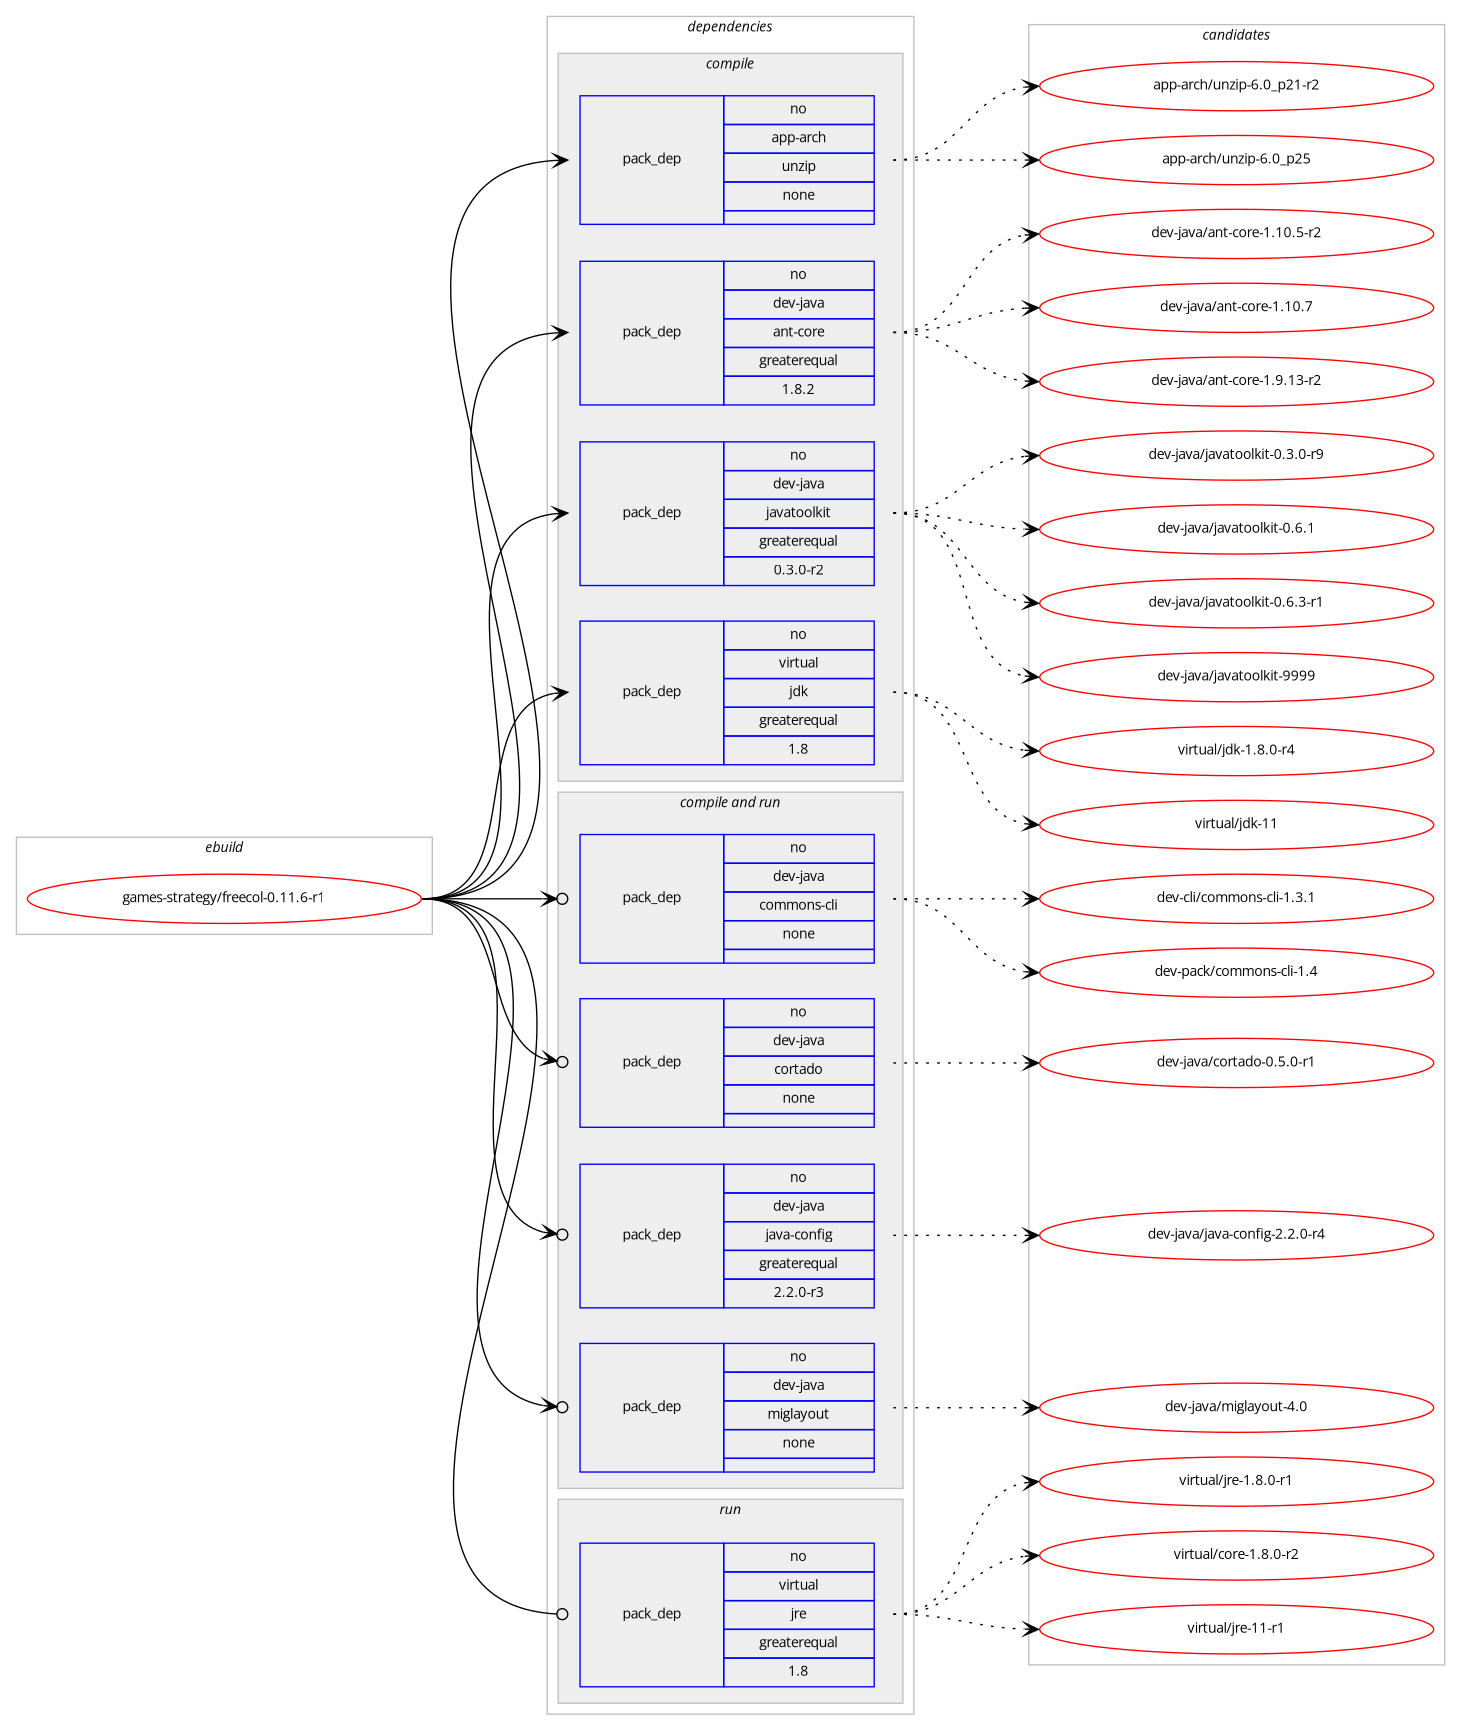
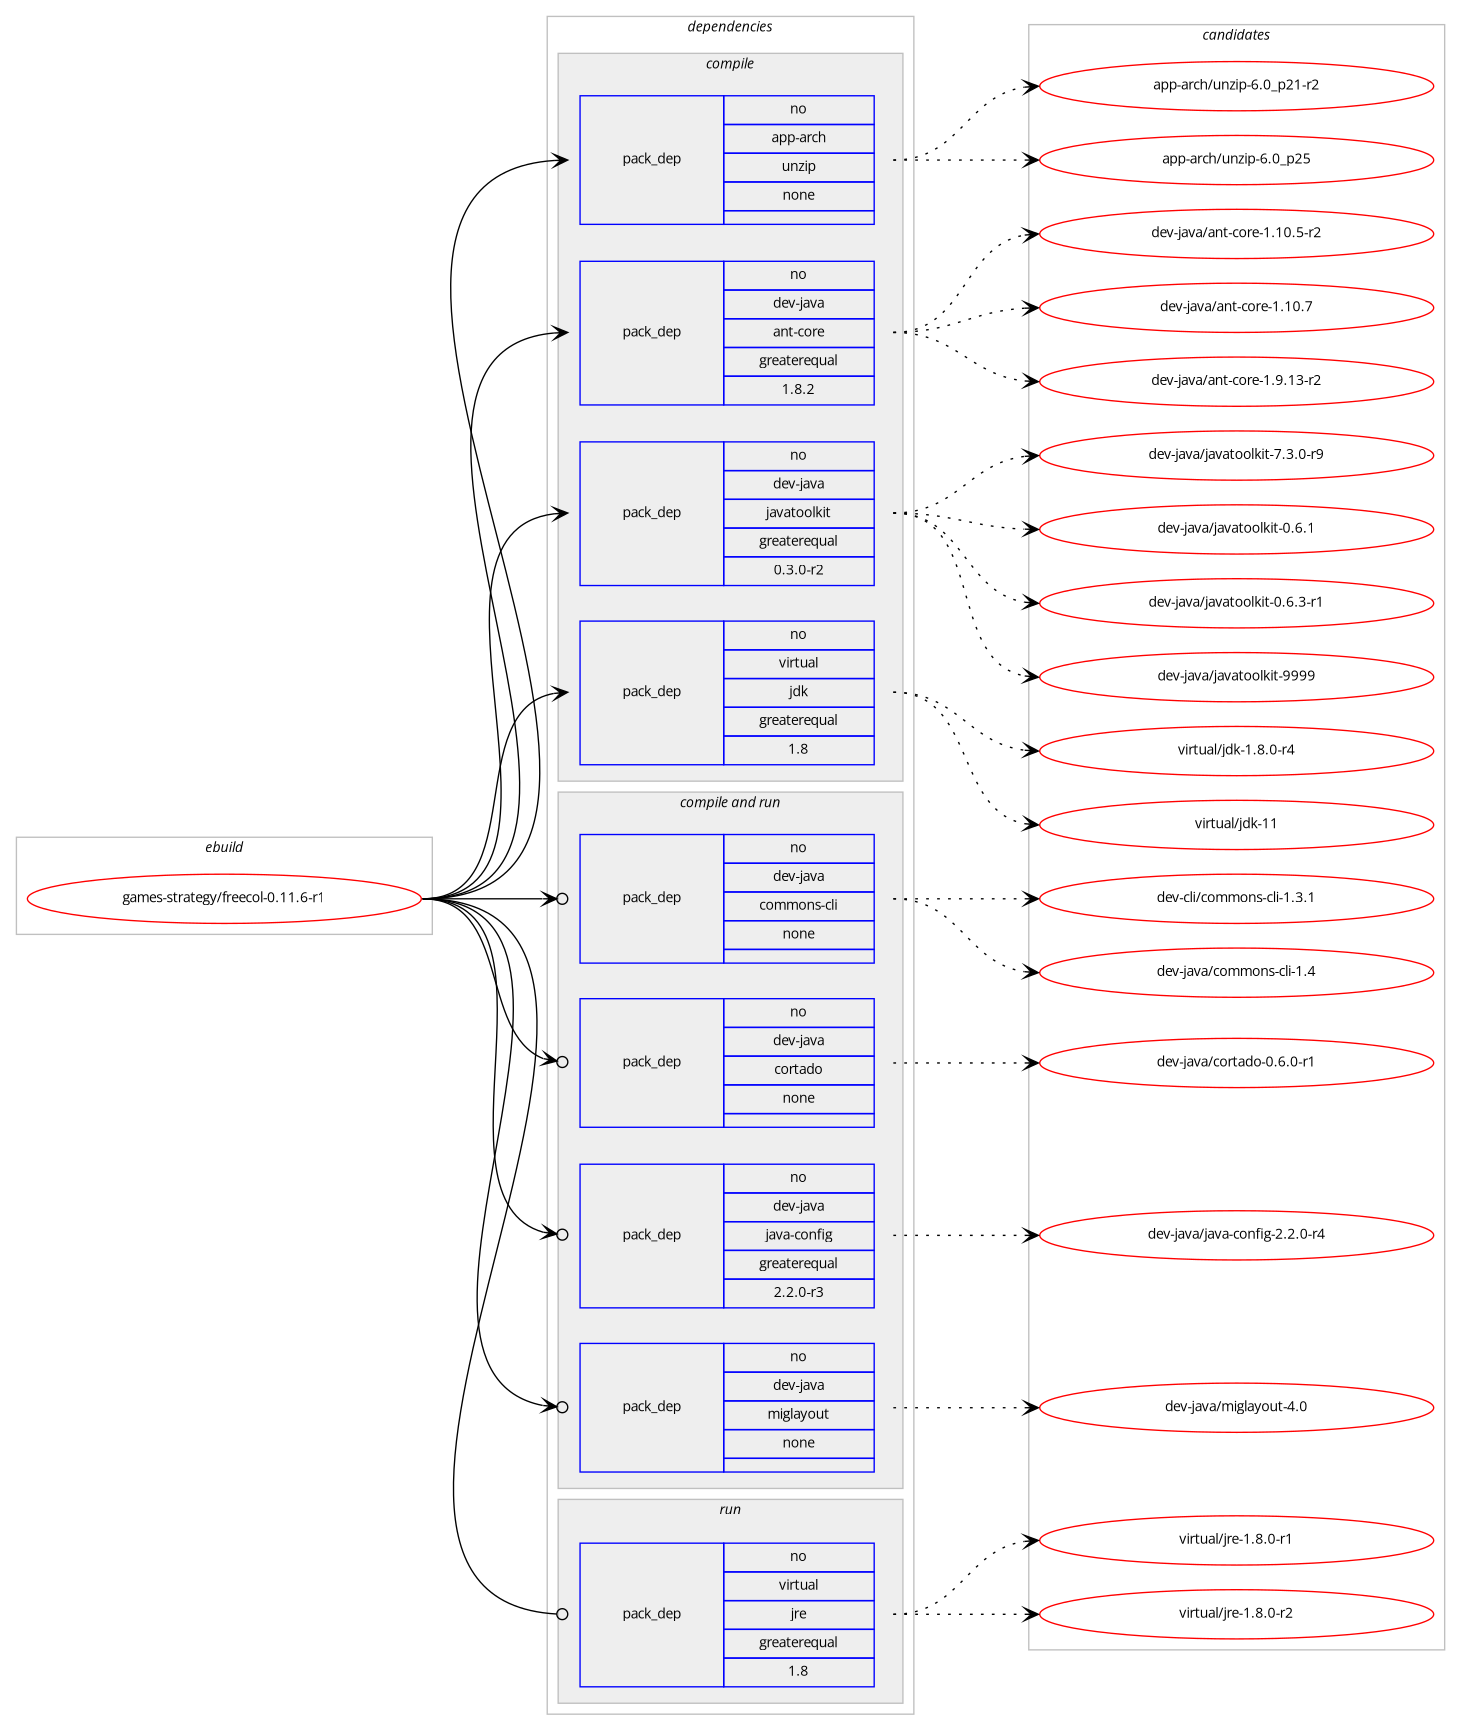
node "dev-java/javatoolkit-0.3.0-r9": label "dev-java/javatoolkit-0.3.0-r9" -> "dev-java/javatoolkit-7.3.0-r9"
node "dev-pack/commons-cli-1.4": label "dev-pack/commons-cli-1.4" -> "dev-java/commons-cli-1.4"
node "dev-java/cortado-0.5.0-r1": label "dev-java/cortado-0.5.0-r1" -> "dev-java/cortado-0.6.0-r1"
node "virtual/core-1.8.0-r2": label "virtual/core-1.8.0-r2" -> "virtual/jre-1.8.0-r2"
node "virtual/jre-11-r1": removed
